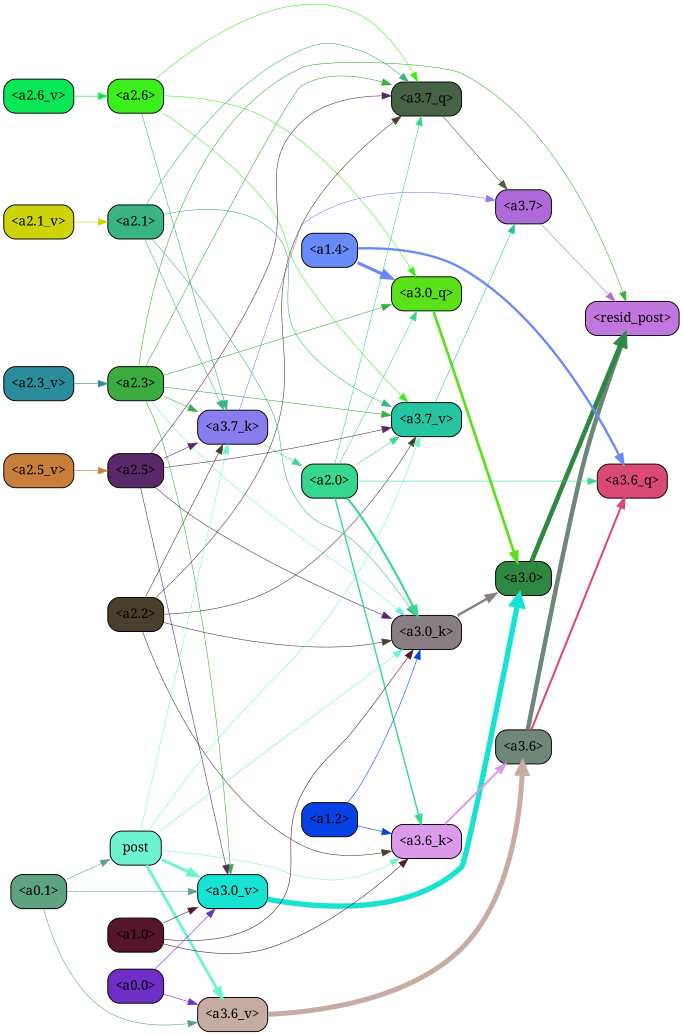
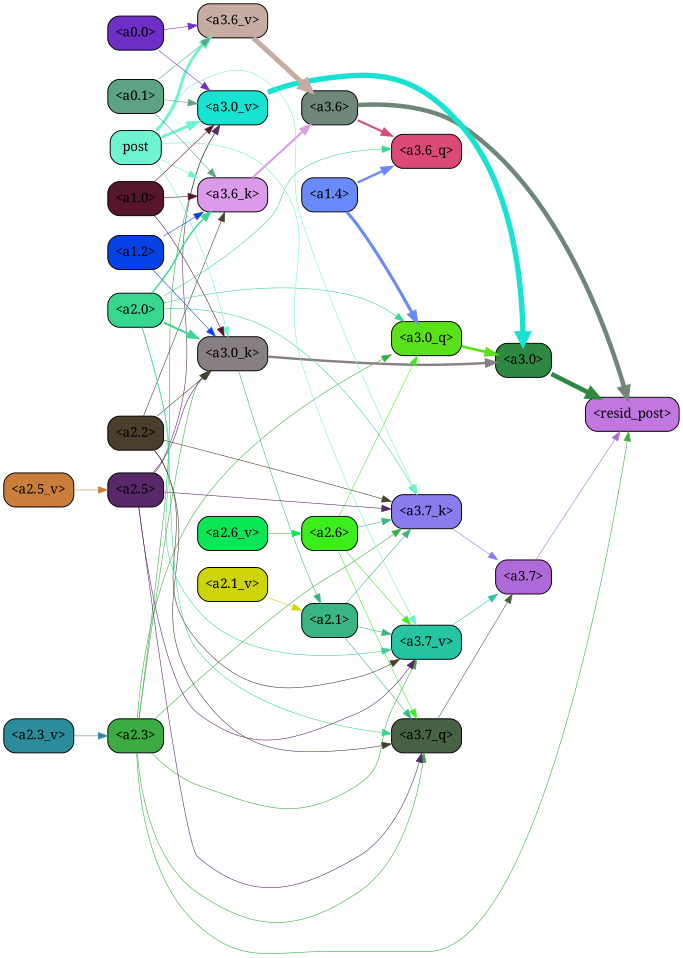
edge "<a2.1>" -> "<a3.0_k>": reversed
edge "<a3.7_k>" -> "<a2.0>": reversed
edge "<a2.3>" -> "<a3.0_k>": color #6ef4cf -> #3aac41
edge "<a0.1>" -> "post": now "<a0.1>" -> "<a3.6_k>"
